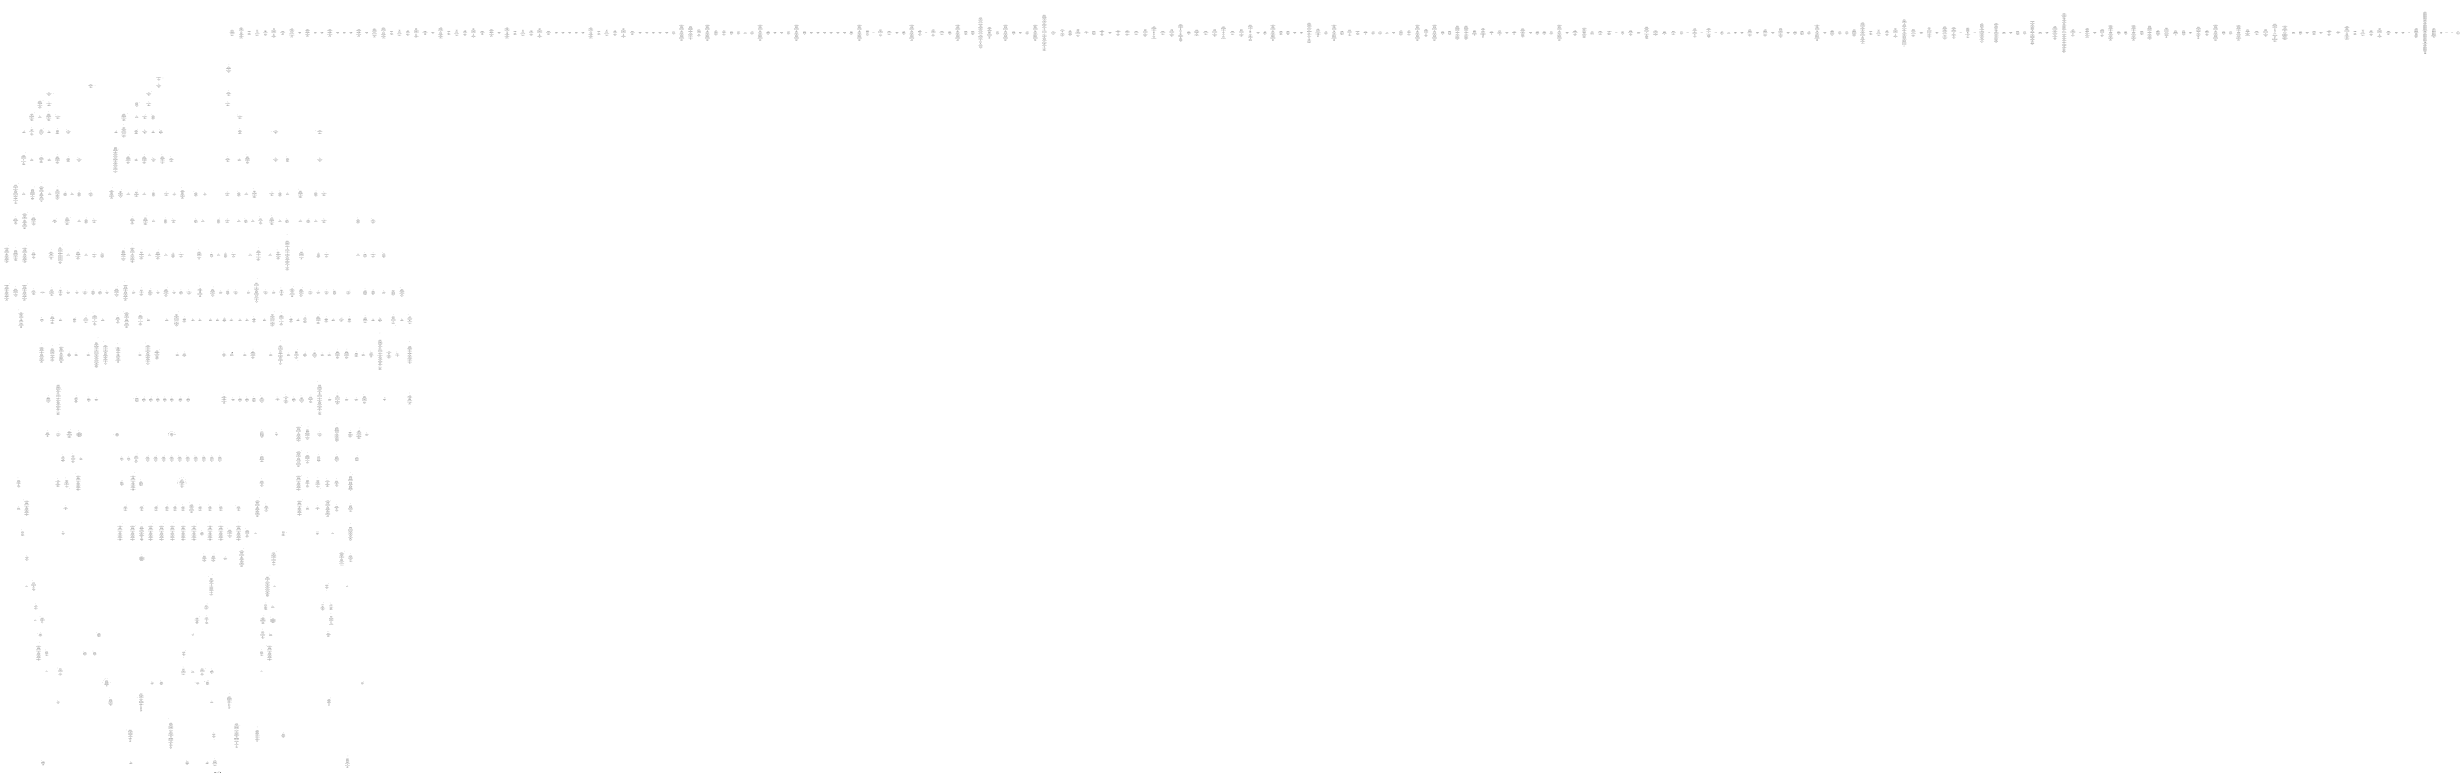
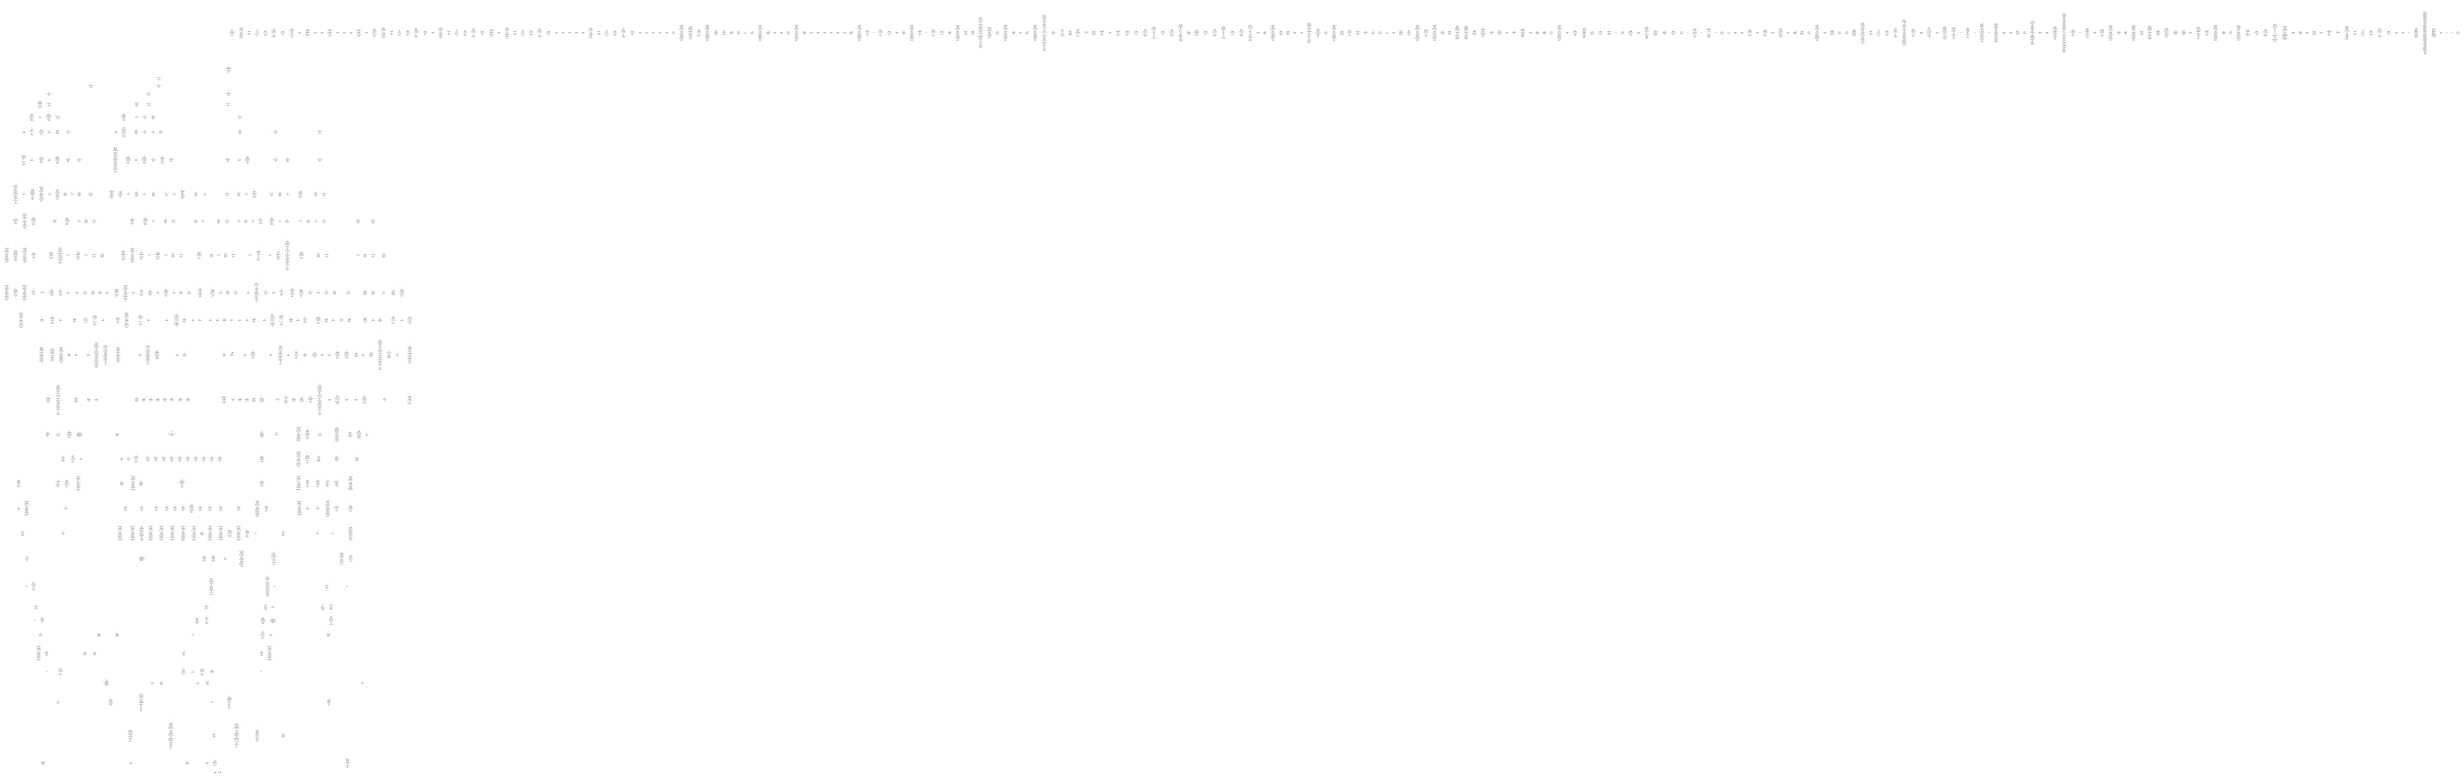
node "# 0x11b1 JUMPDEST PUSHX Data PUSHX Data PUSHX Data JUMP": added
